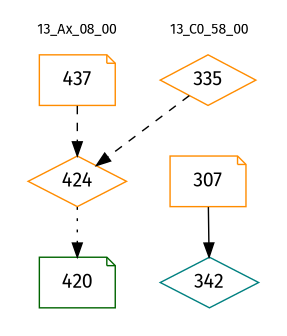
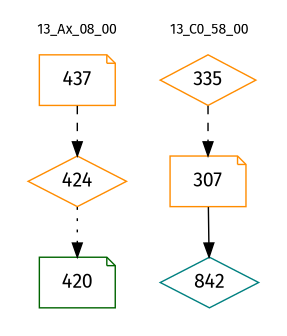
edge "335" -> "424": now "335" -> "307"
node "342": label "342" -> "842"
